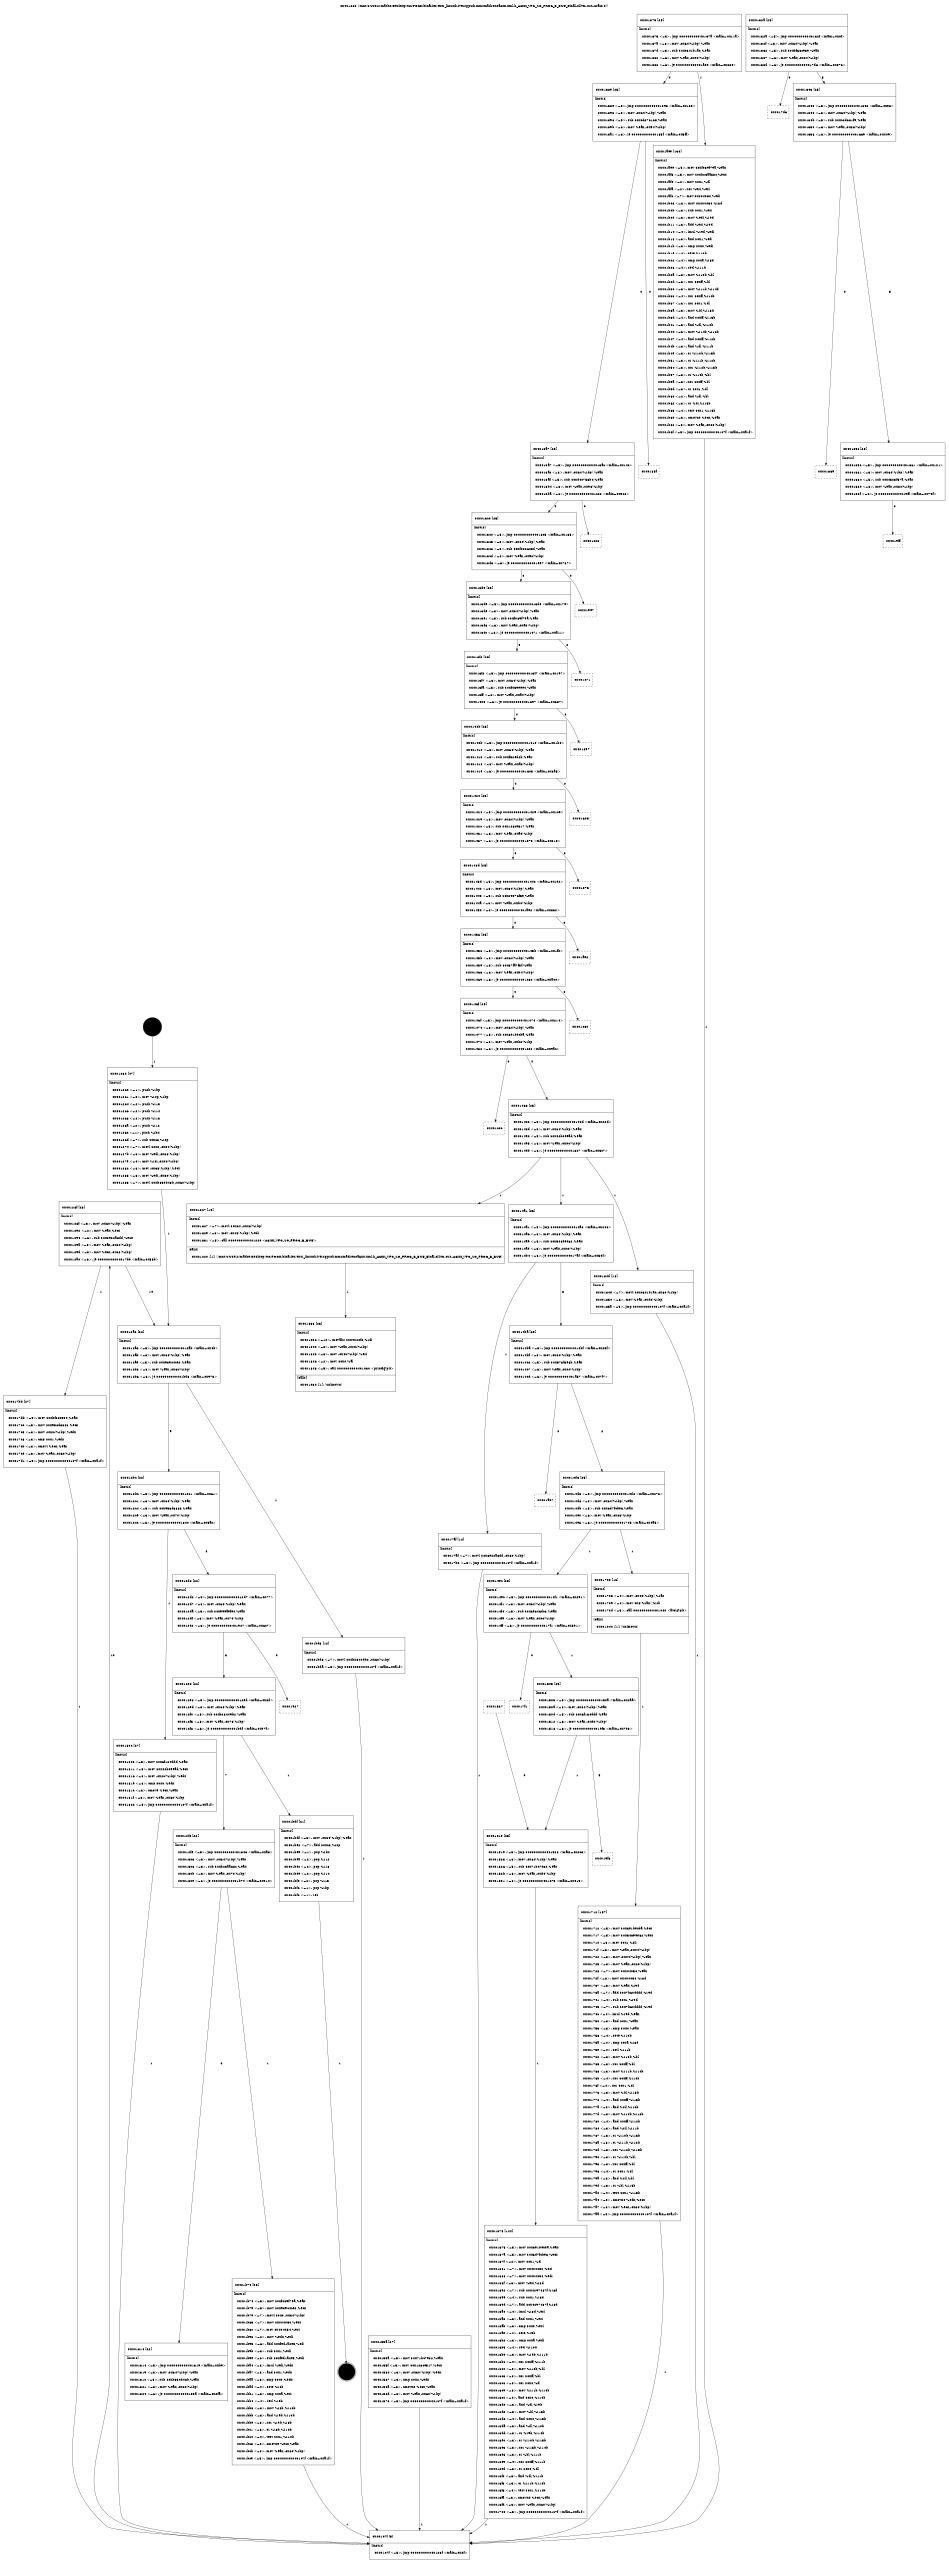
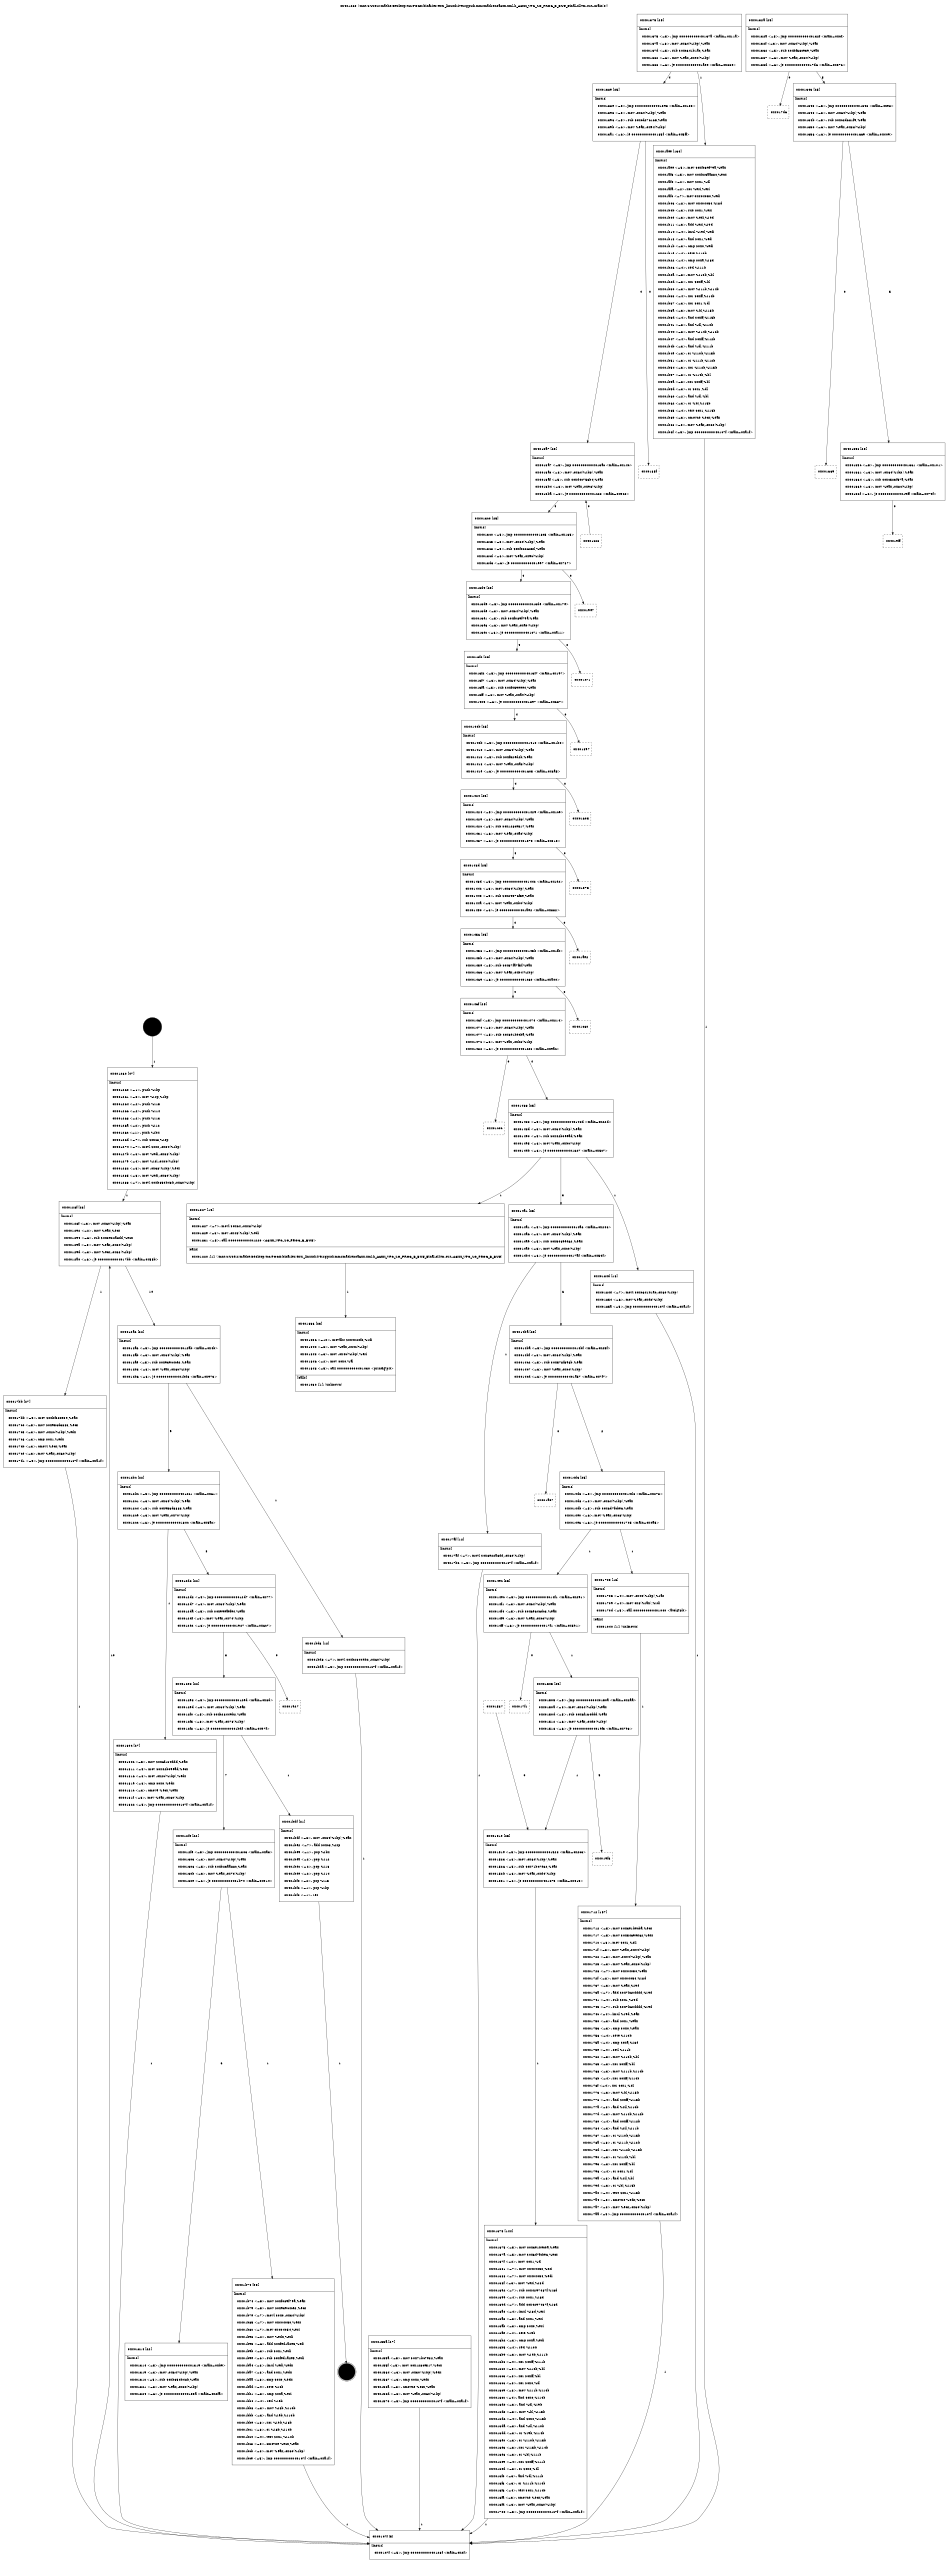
edge "0x4013a7 [25]" -> "0x401c28": reversed
edge "0x401488 [25]" -> "0x4014a1 [25]": label " 1" -> " 3"
edge "0x401260 [47]" -> "0x4012a6 [22]": now "0x401260 [47]" -> "0x40128f [23]"
